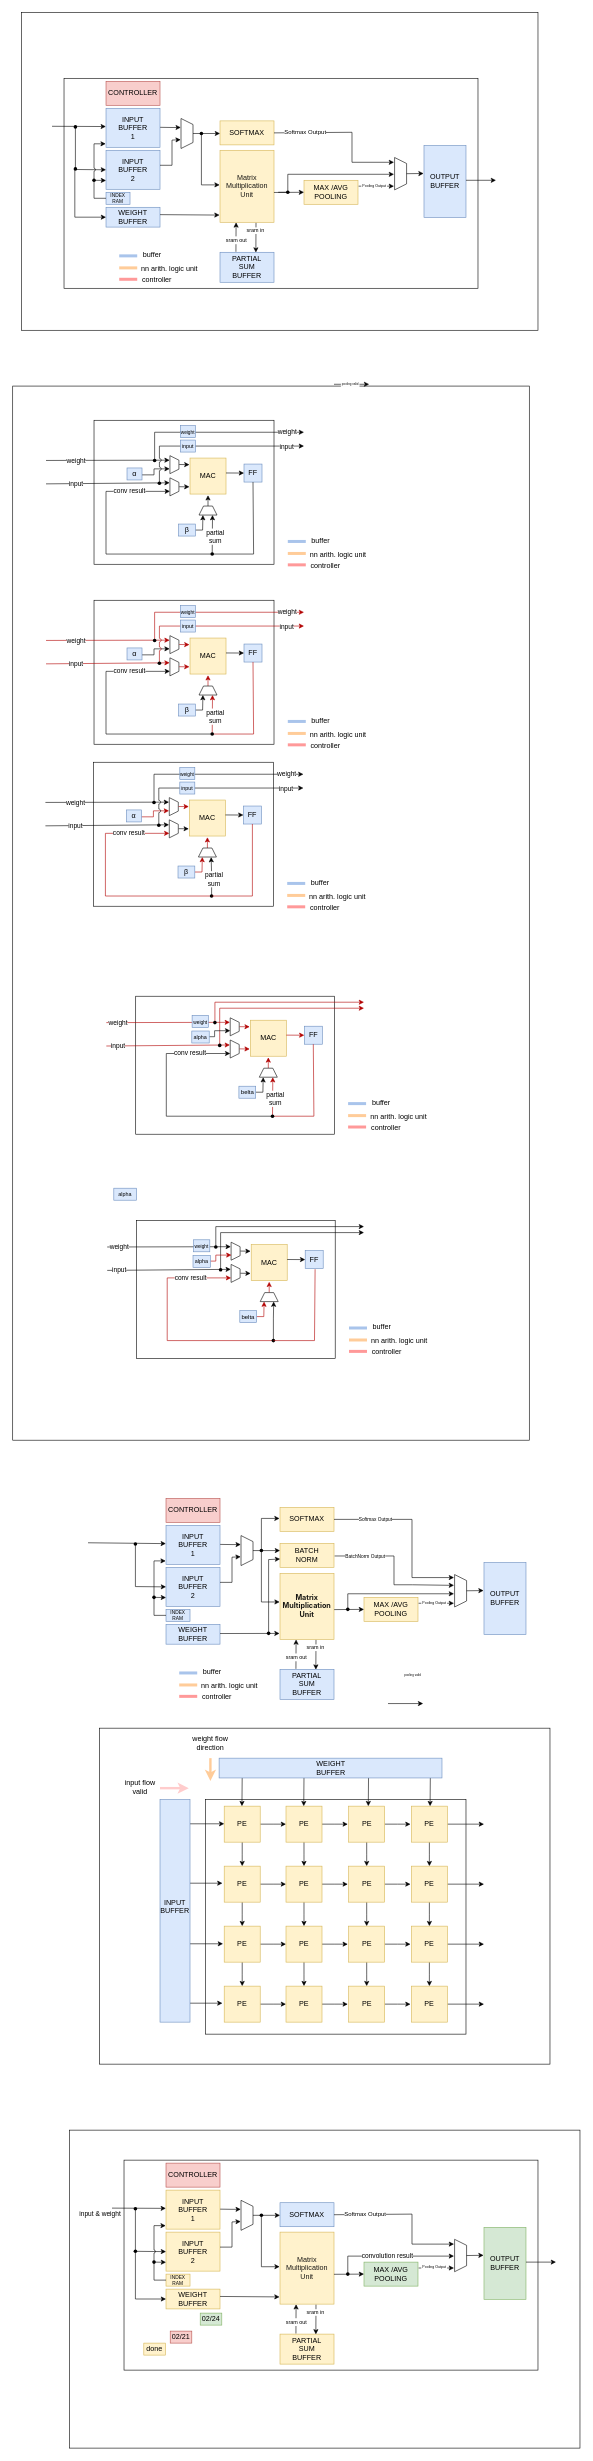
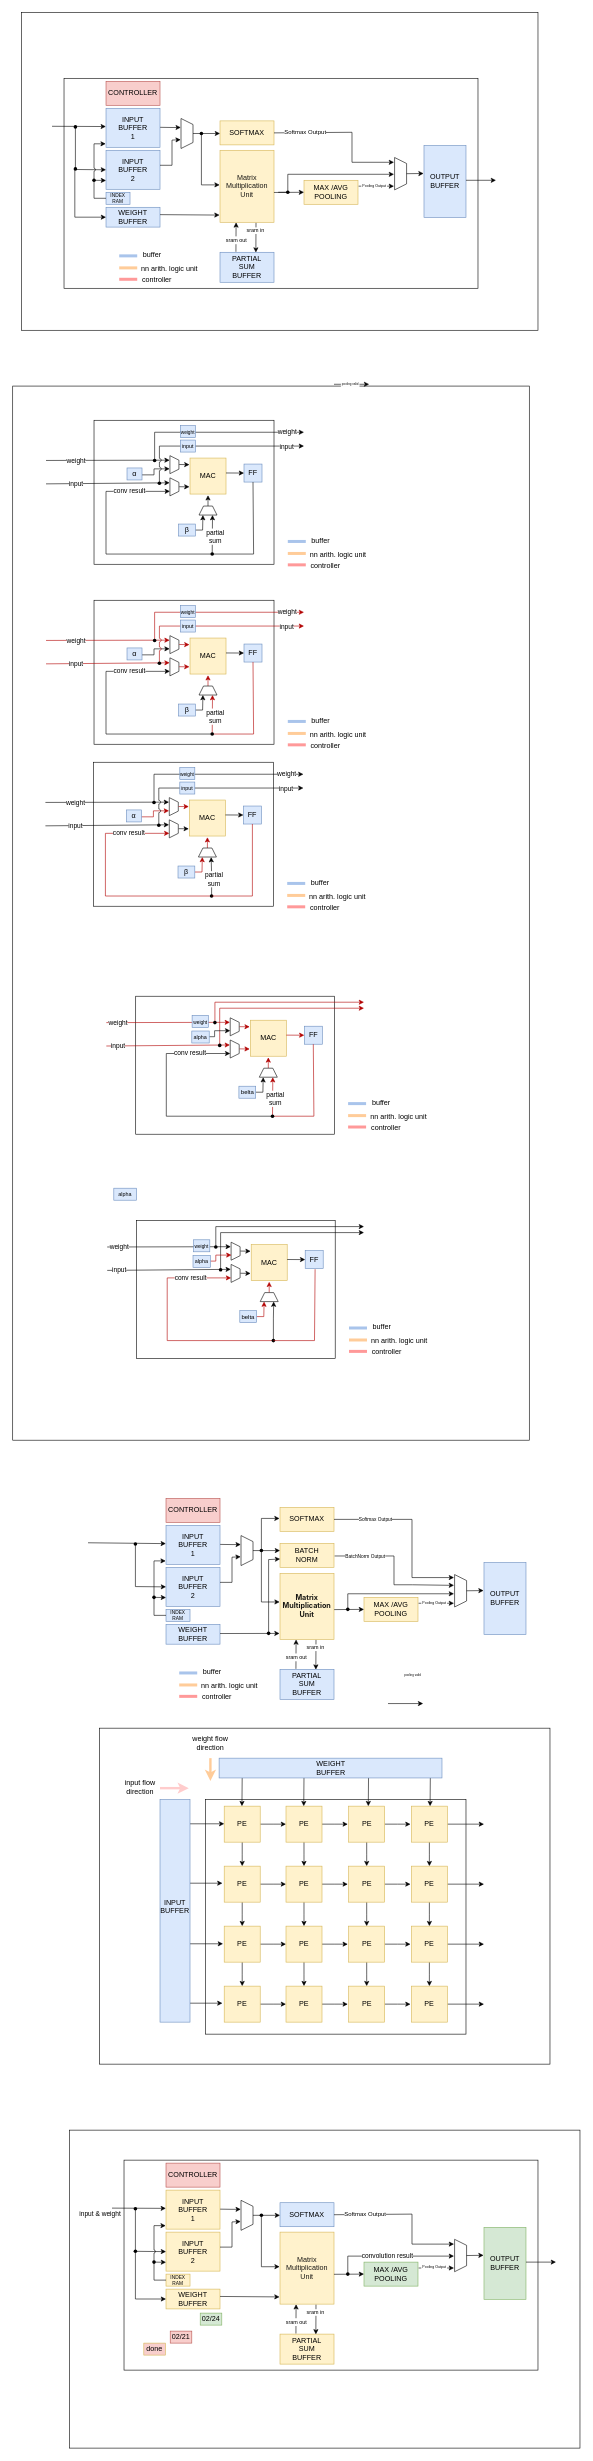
node "input flow valid": label "input flow valid" -> "input flow direction"
node "done": fillcolor #fff2cc -> #f8cecc
